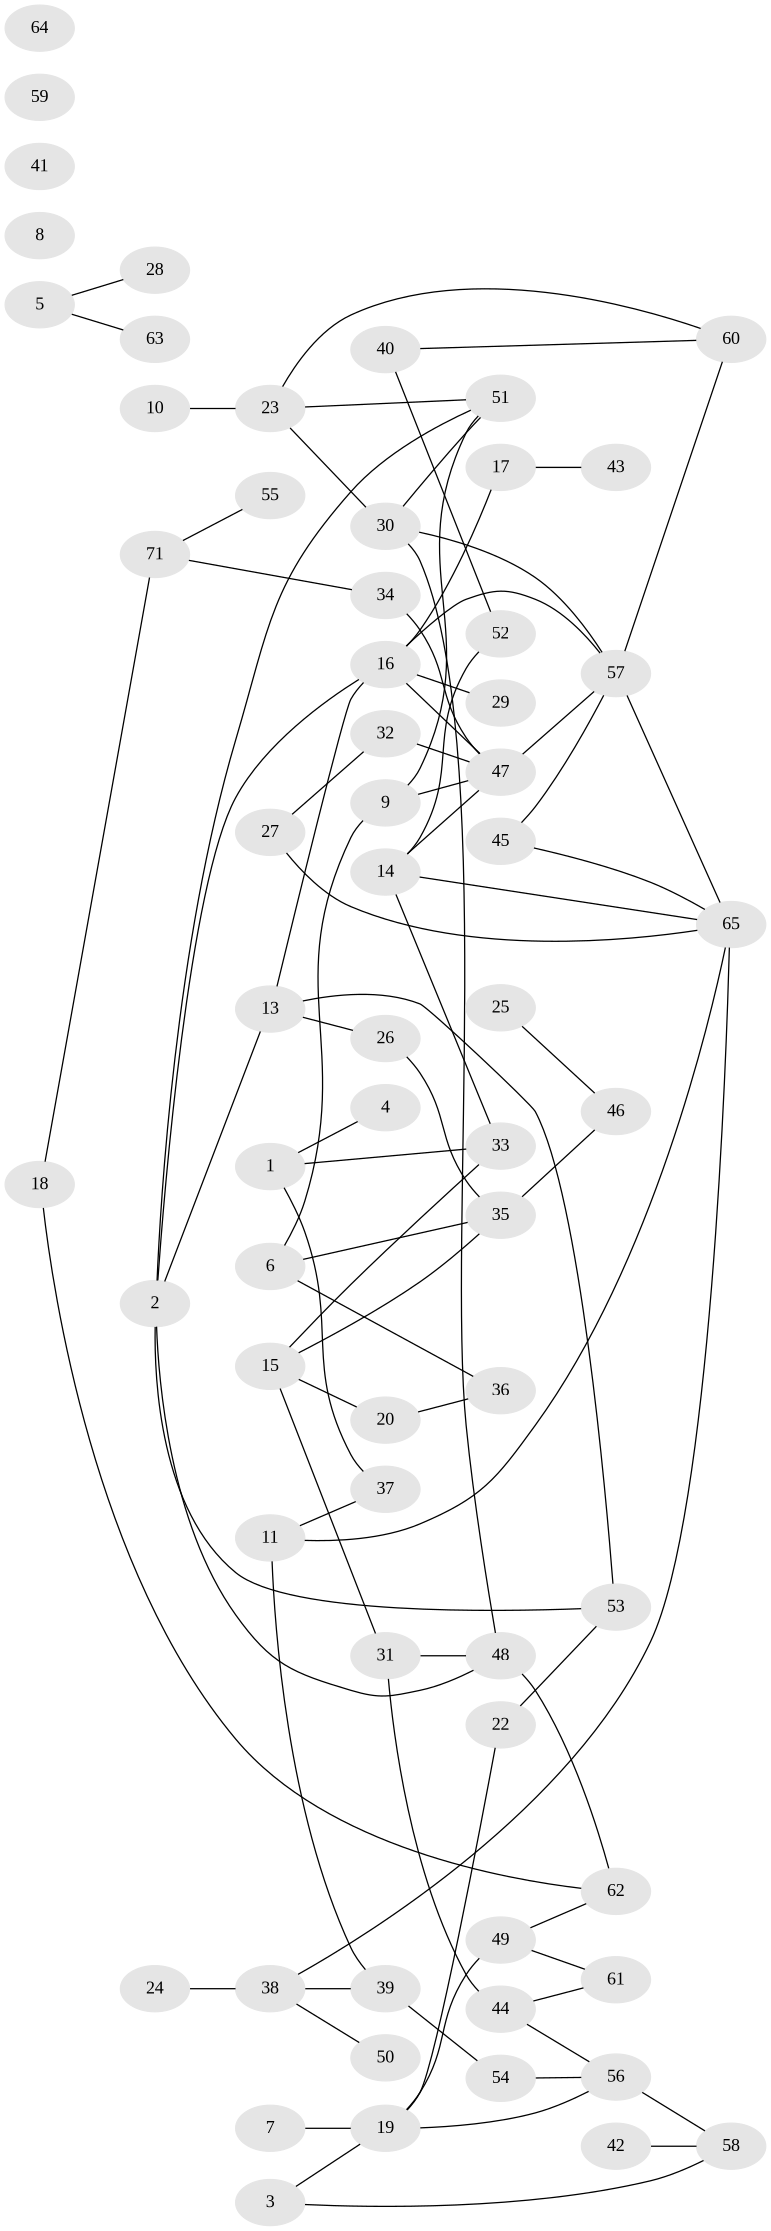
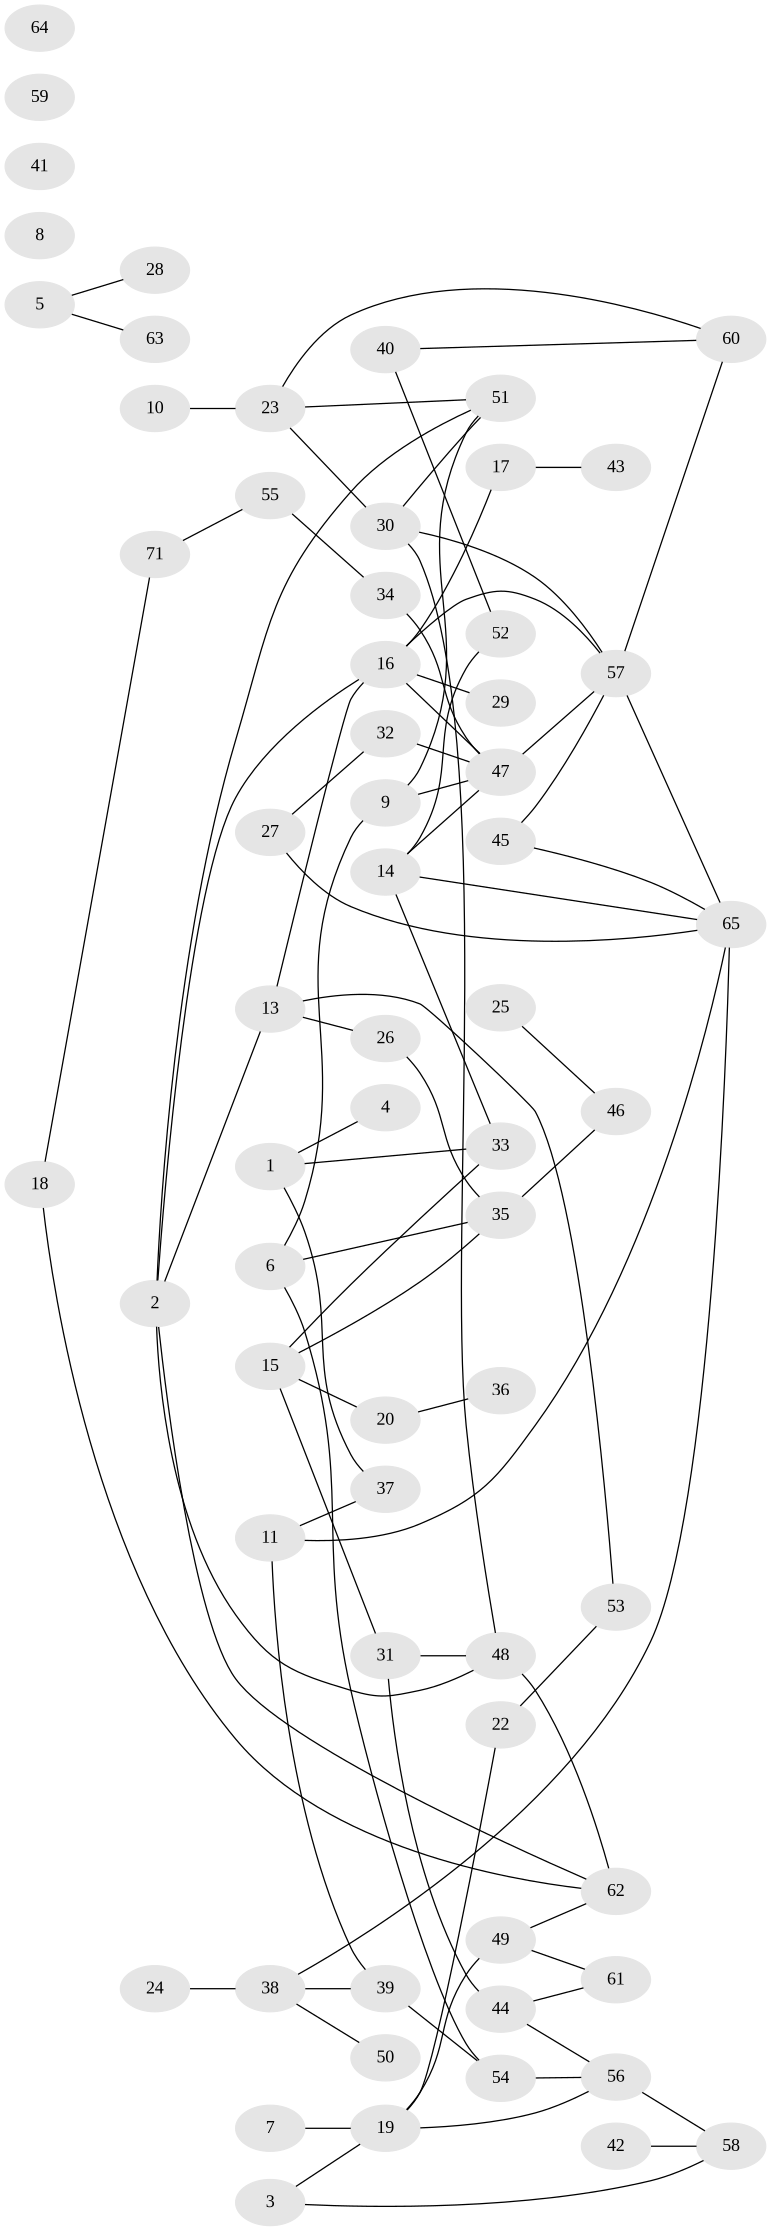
edge "71" -- "34": now "55" -- "34"
edge "6" -- "36": now "6" -- "54"
edge "2" -- "53": now "2" -- "62"
